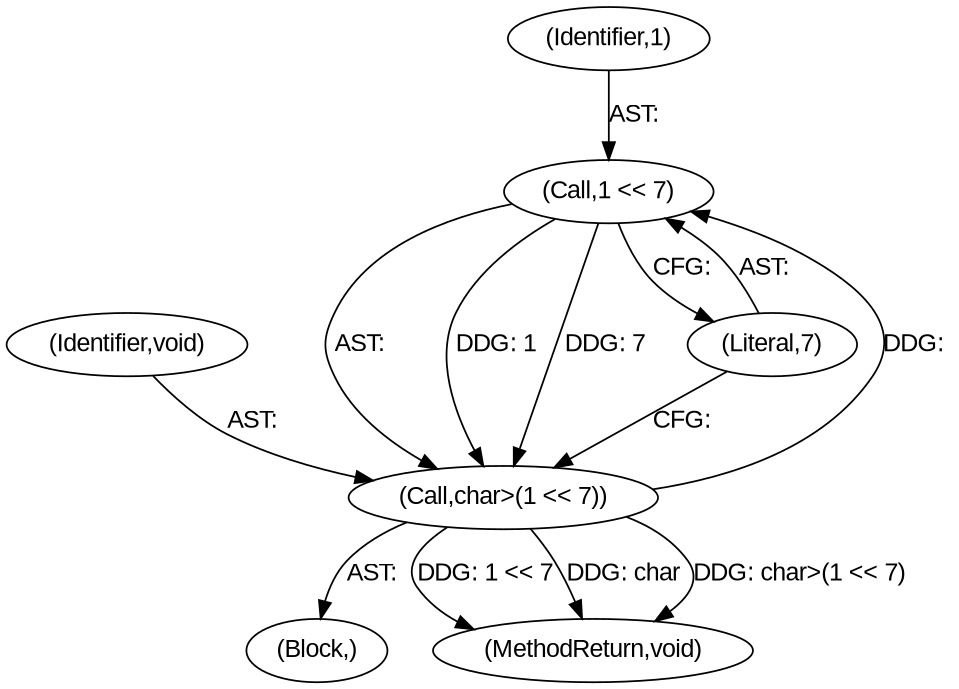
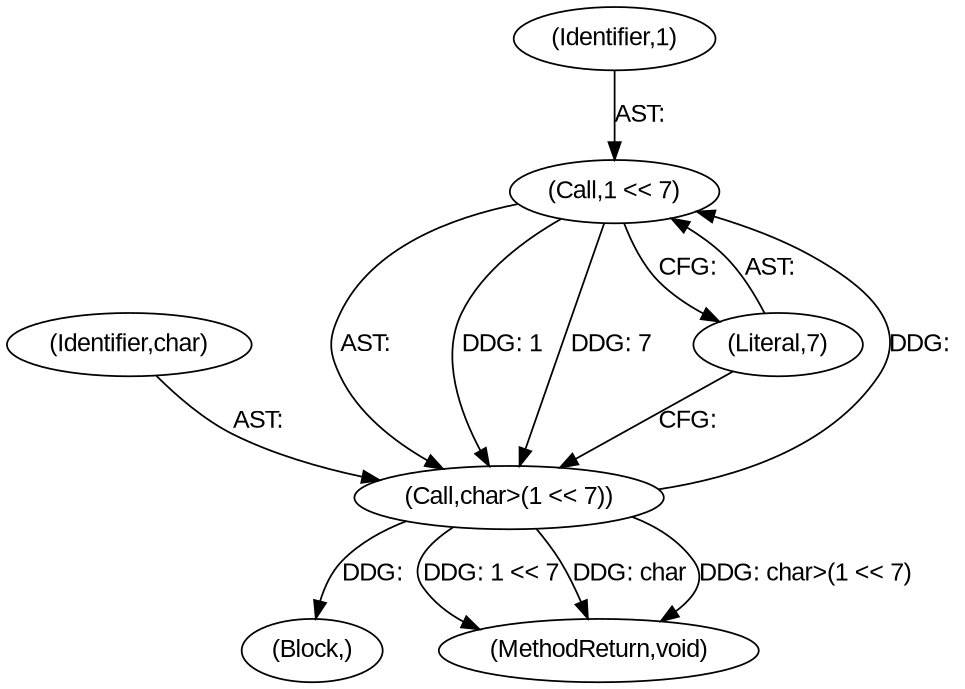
node "(Identifier,void)": label "(Identifier,void)" -> "(Identifier,char)"
edge "(Call,char>(1 << 7))" -> "(Block,)": label "AST: " -> "DDG: "
